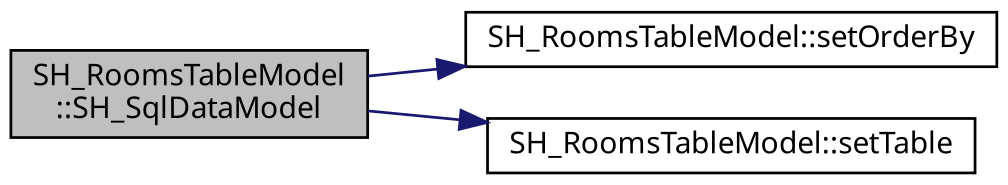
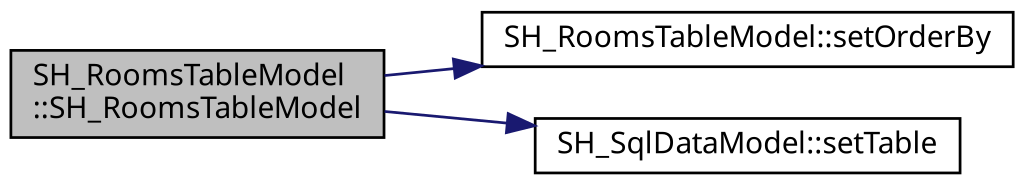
node "SH_RoomsTableModel ::SH_SqlDataModel": label "SH_RoomsTableModel ::SH_SqlDataModel" -> "SH_RoomsTableModel ::SH_RoomsTableModel"
node "SH_RoomsTableModel::setTable": label "SH_RoomsTableModel::setTable" -> "SH_SqlDataModel::setTable"
